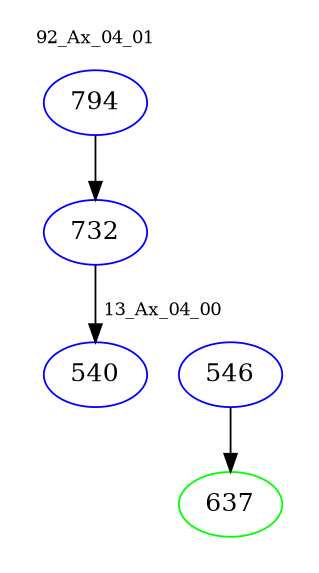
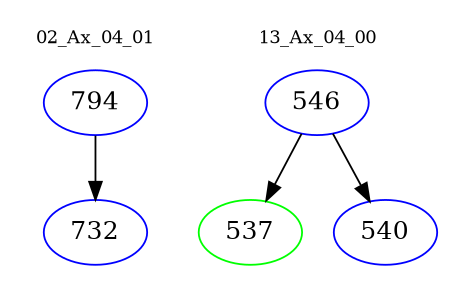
cluster "92_Ax_04_01": label "92_Ax_04_01" -> "02_Ax_04_01"
edge "732" -> "540": now "546" -> "540"
node "637": label "637" -> "537"
